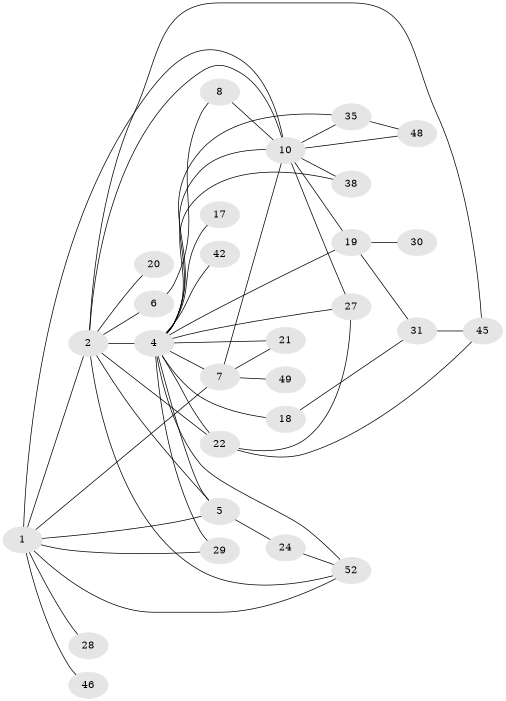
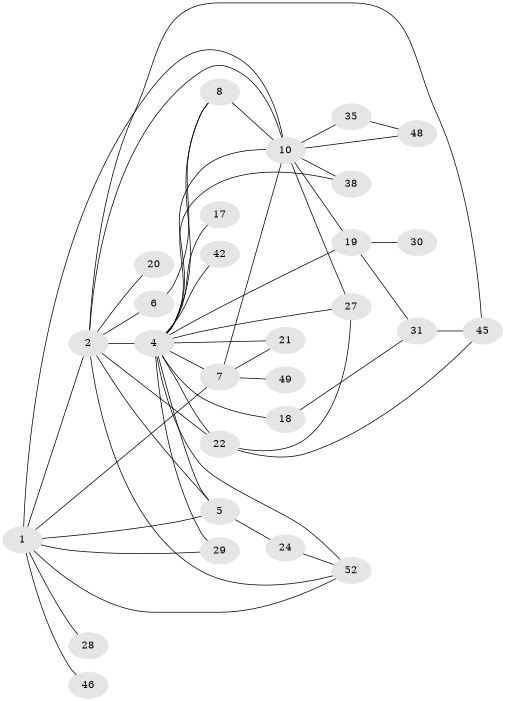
edge "35" -- "4": now "8" -- "4"
